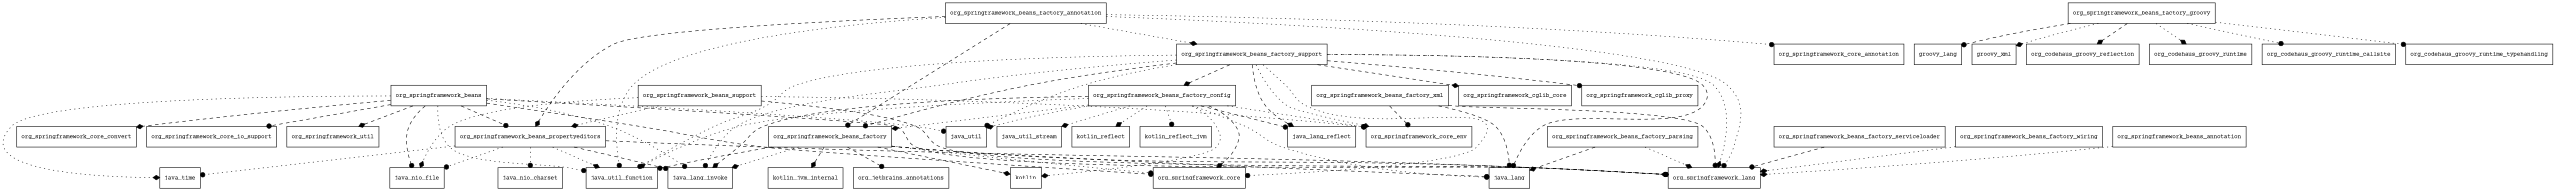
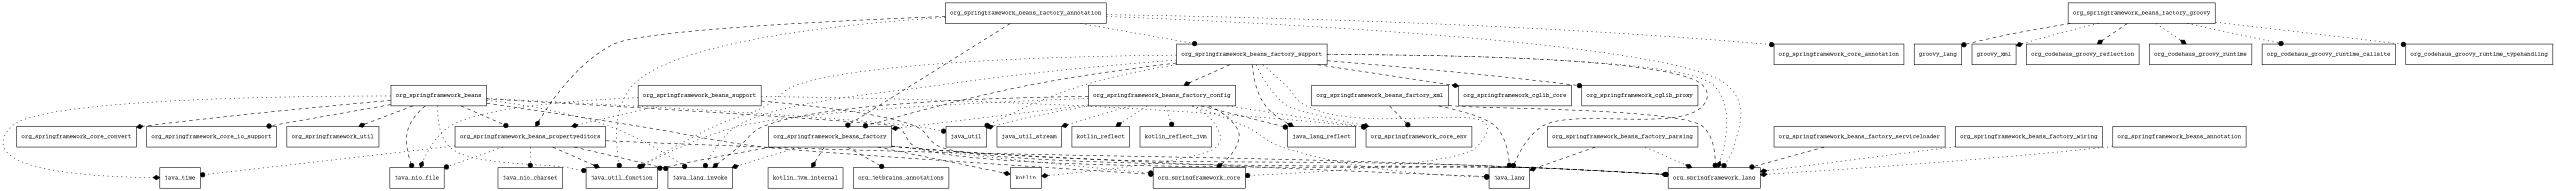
edge "org_springframework_beans_factory_annotation" -> "org_springframework_beans_factory_support": arrowhead diamond -> dot
edge "org_springframework_beans_propertyeditors" -> "java_util_function": style dotted -> dashed
